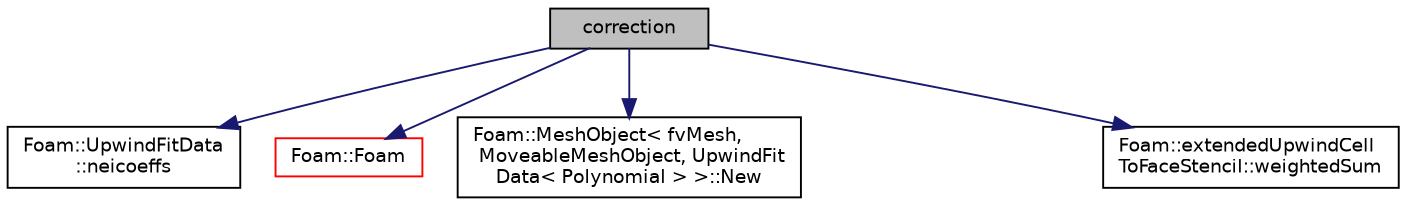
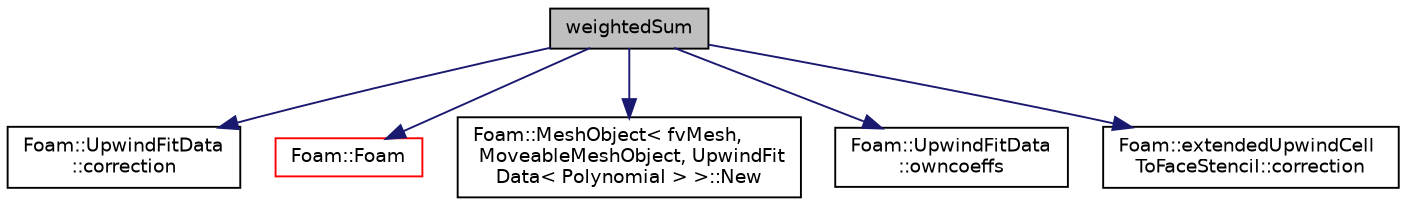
node "correction": label "correction" -> "weightedSum"
node "Foam::UpwindFitData ::neicoeffs": label "Foam::UpwindFitData ::neicoeffs" -> "Foam::UpwindFitData ::correction"
node "Foam::UpwindFitData ::owncoeffs": added
node "Foam::extendedUpwindCell ToFaceStencil::weightedSum": label "Foam::extendedUpwindCell ToFaceStencil::weightedSum" -> "Foam::extendedUpwindCell ToFaceStencil::correction"
